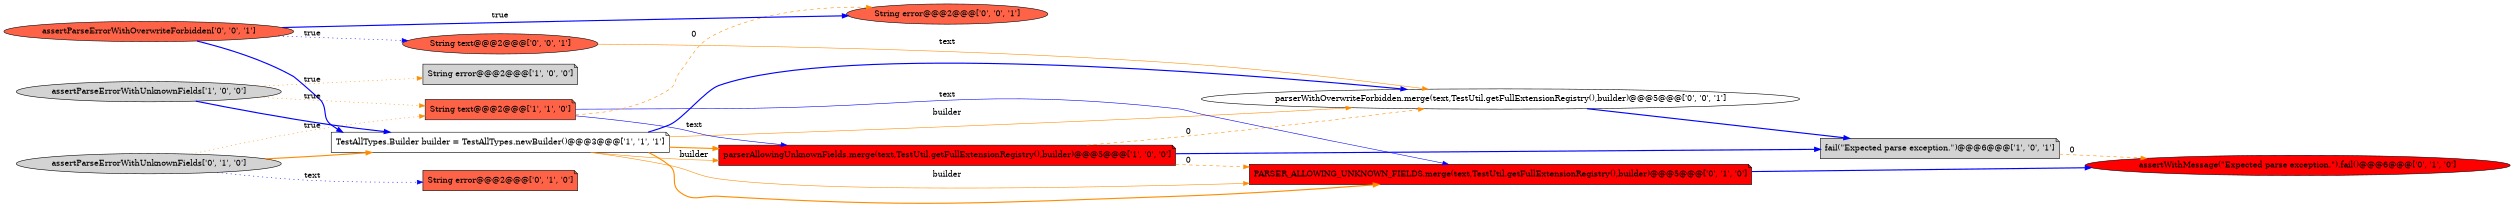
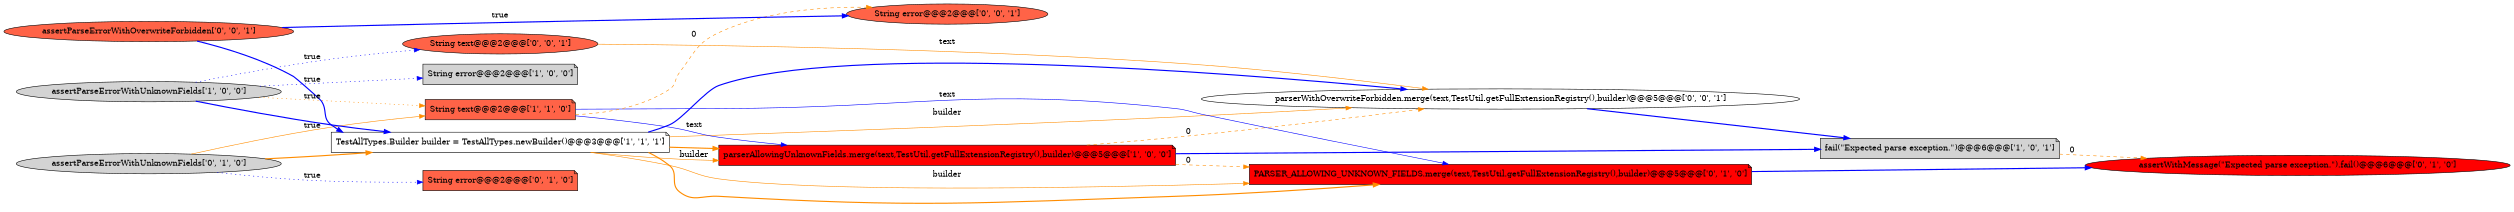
edge "assertParseErrorWithOverwriteForbidden['0', '0', '1']" -> "String text@@@2@@@['0', '0', '1']": now "assertParseErrorWithUnknownFields['1', '0', '0']" -> "String text@@@2@@@['0', '0', '1']"
edge "assertParseErrorWithUnknownFields['1', '0', '0']" -> "String error@@@2@@@['1', '0', '0']": color darkorange -> blue
edge "assertParseErrorWithUnknownFields['0', '1', '0']" -> "String text@@@2@@@['1', '1', '0']": style dotted -> solid
edge "assertParseErrorWithUnknownFields['0', '1', '0']" -> "String error@@@2@@@['0', '1', '0']": label "text" -> "true"
